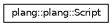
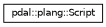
node "plang::plang::Script": label "plang::plang::Script" -> "pdal::plang::Script"
